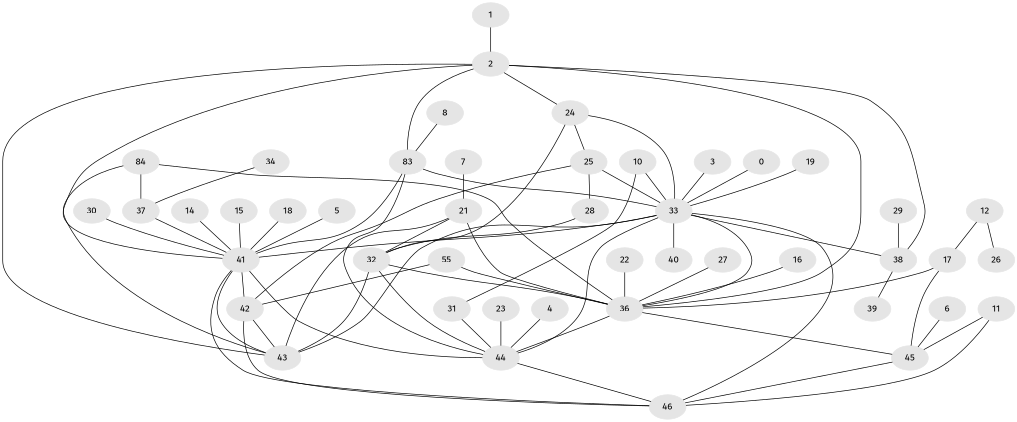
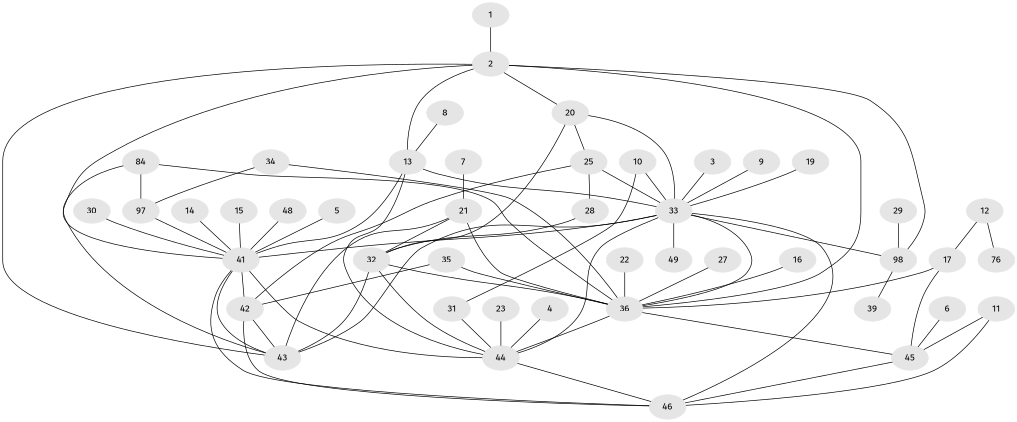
node "24": label "24" -> "20"
node "83": label "83" -> "13"
node "0": label "0" -> "9"
edge "34" -- "36": added
node "37": label "37" -> "97"
node "18": label "18" -> "48"
node "55": label "55" -> "35"
node "40": label "40" -> "49"
node "38": label "38" -> "98"
node "26": label "26" -> "76"
